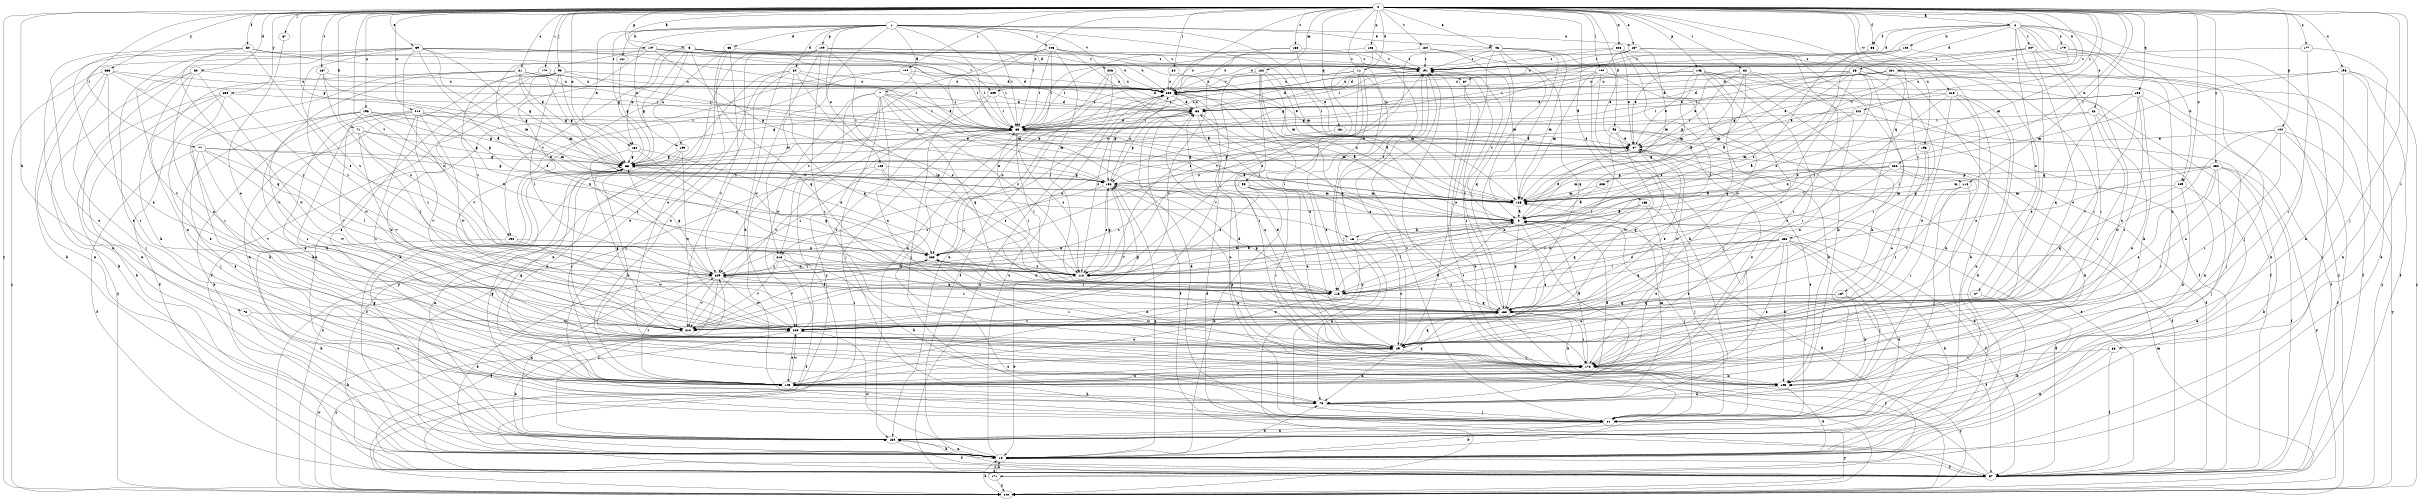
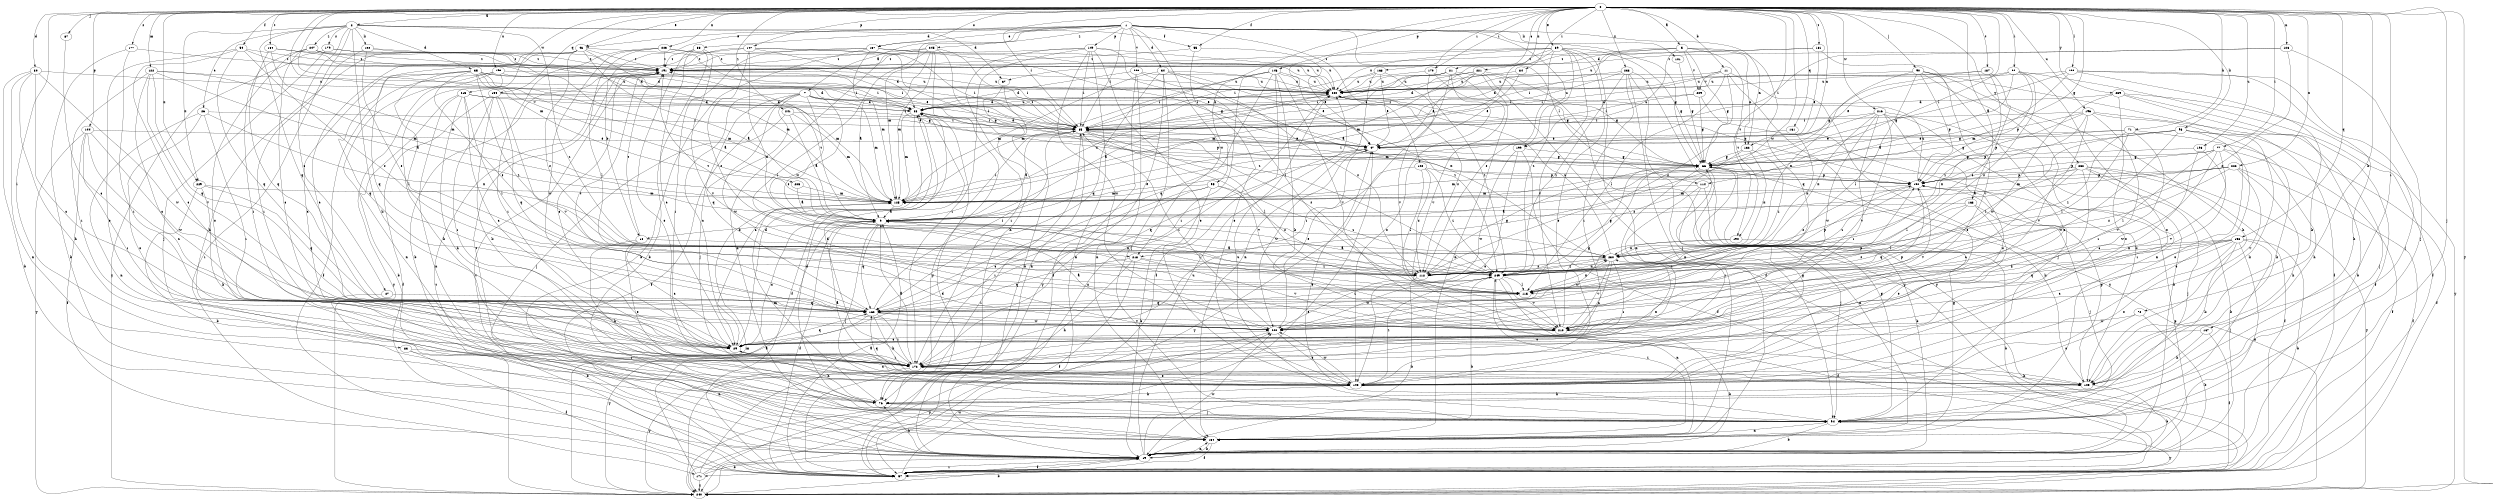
node "183": label "183" -> "181"
edge "167" -> "162": removed, label "q"
